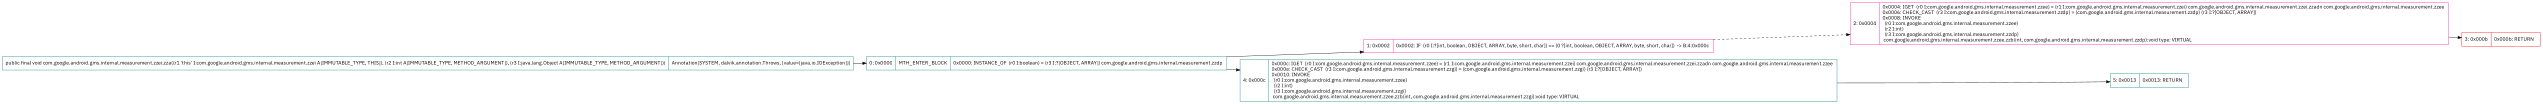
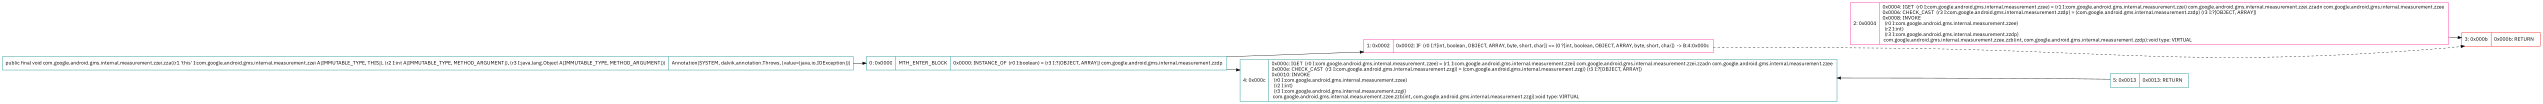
edge "1: 0x0002" -> "2: 0x0004": now "1: 0x0002" -> "3: 0x000b"
edge "4: 0x000c" -> "5: 0x0013": reversed
